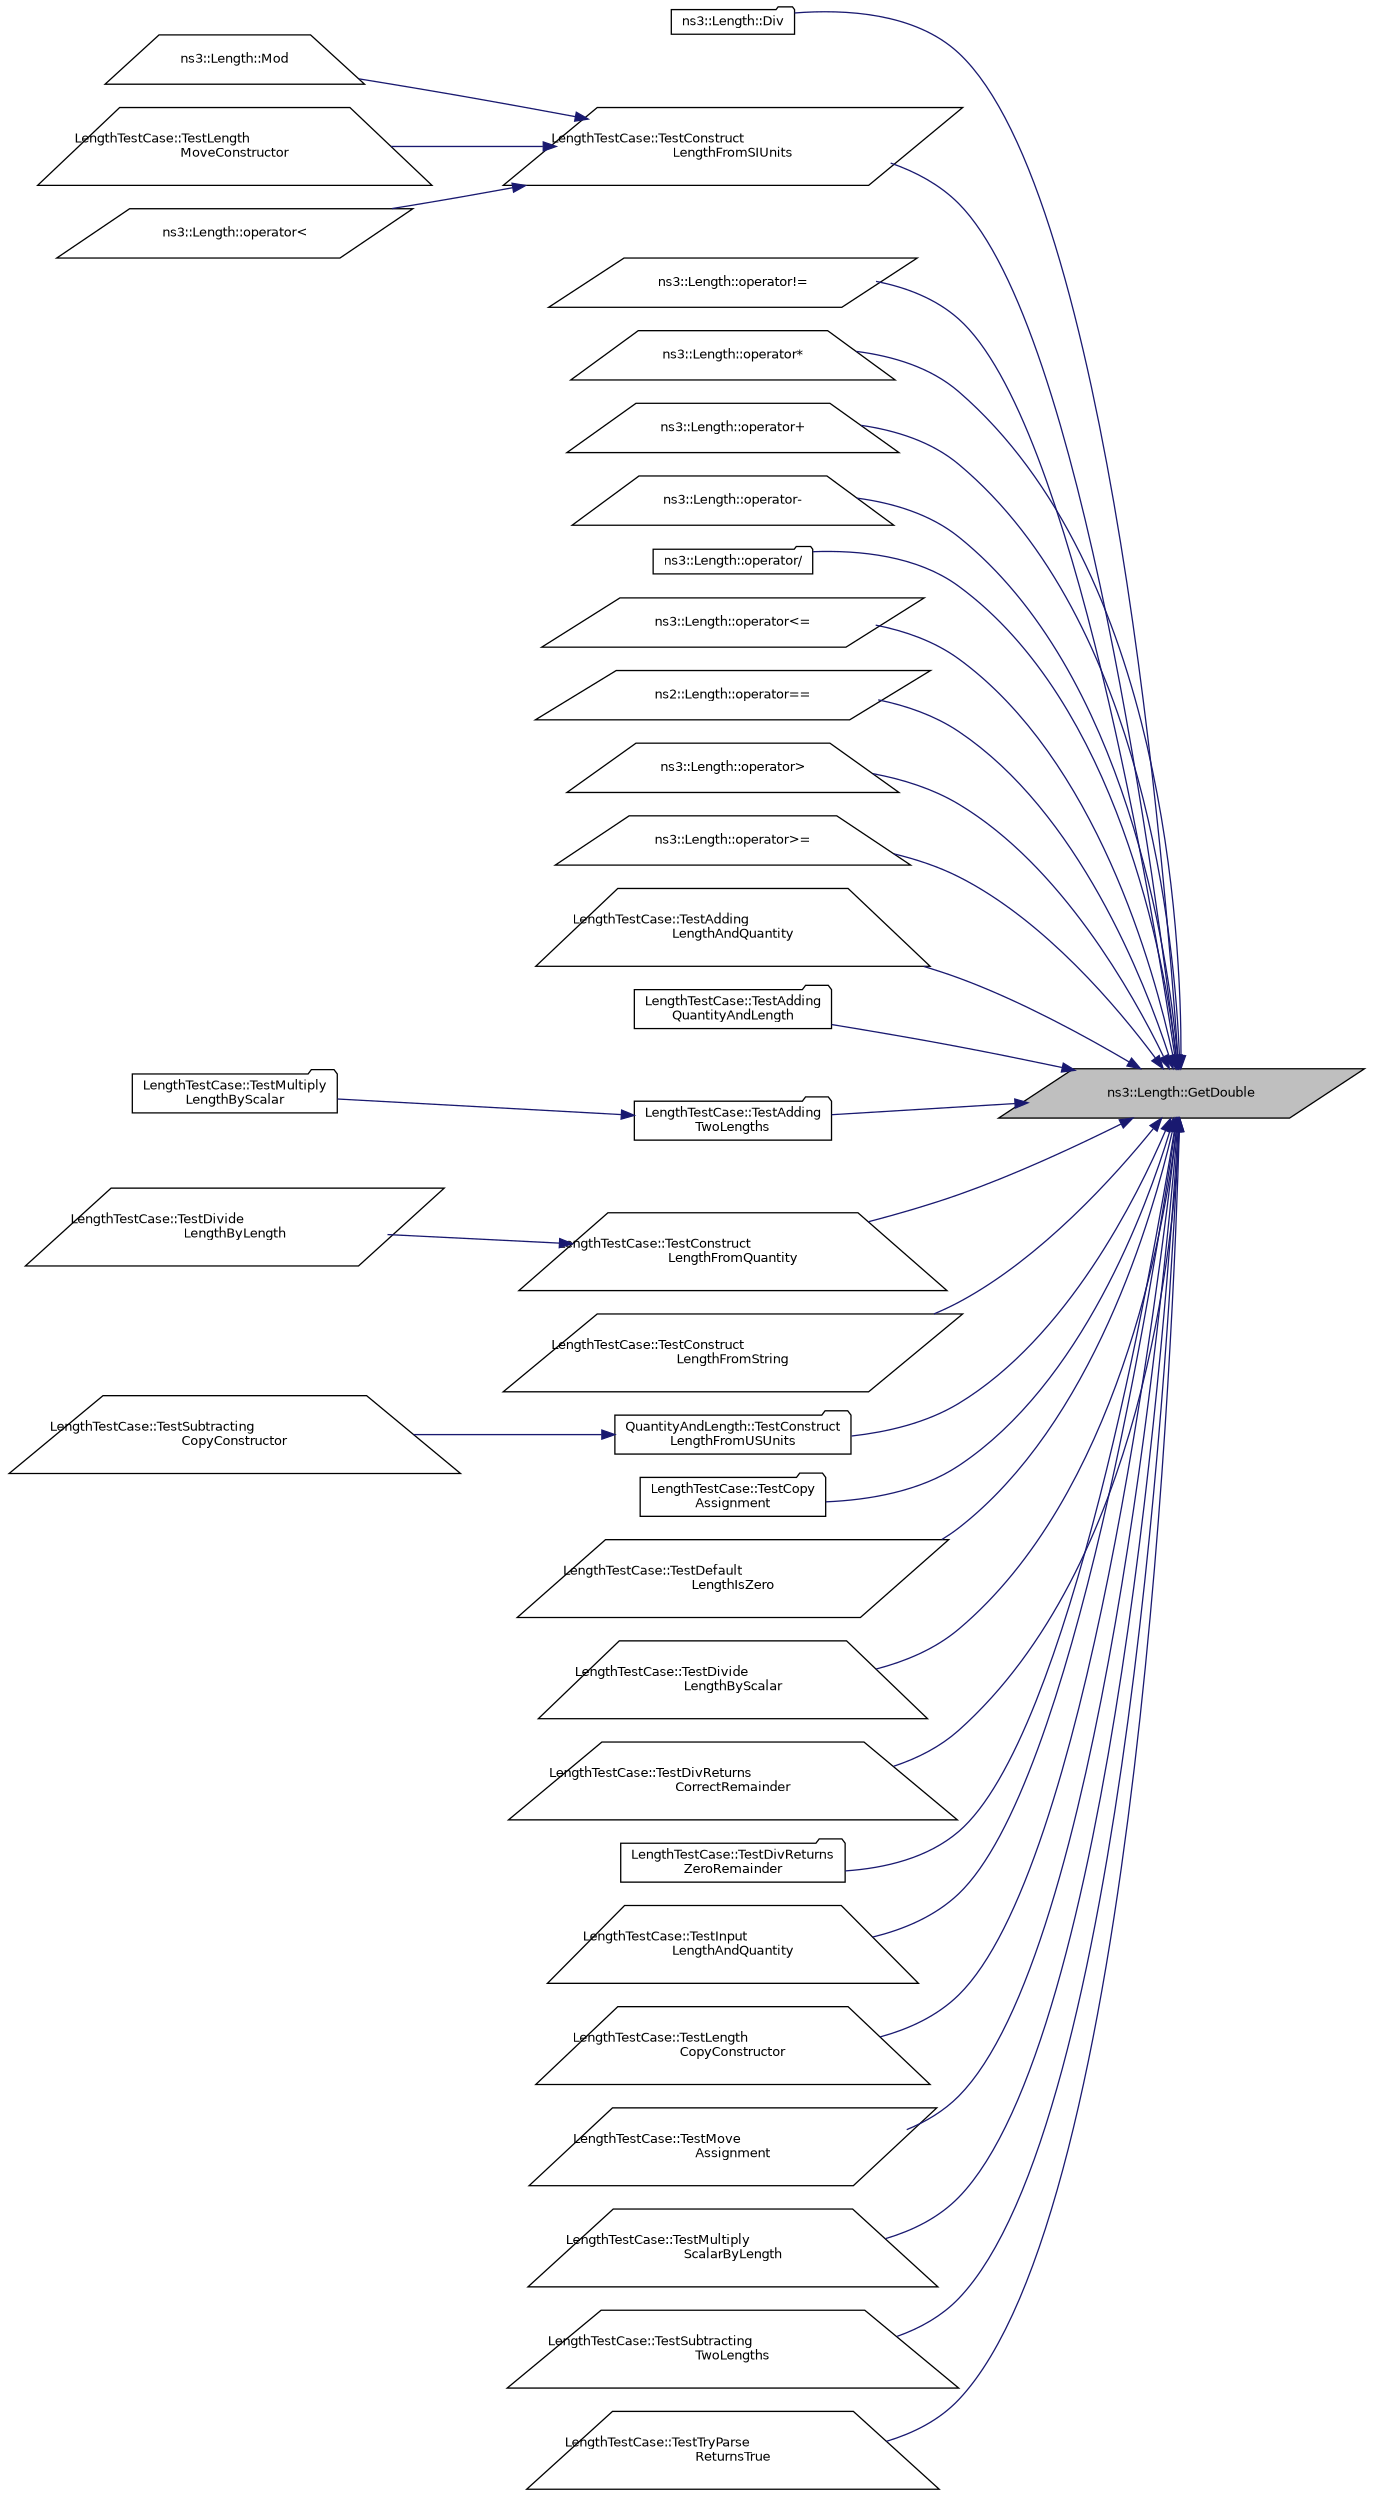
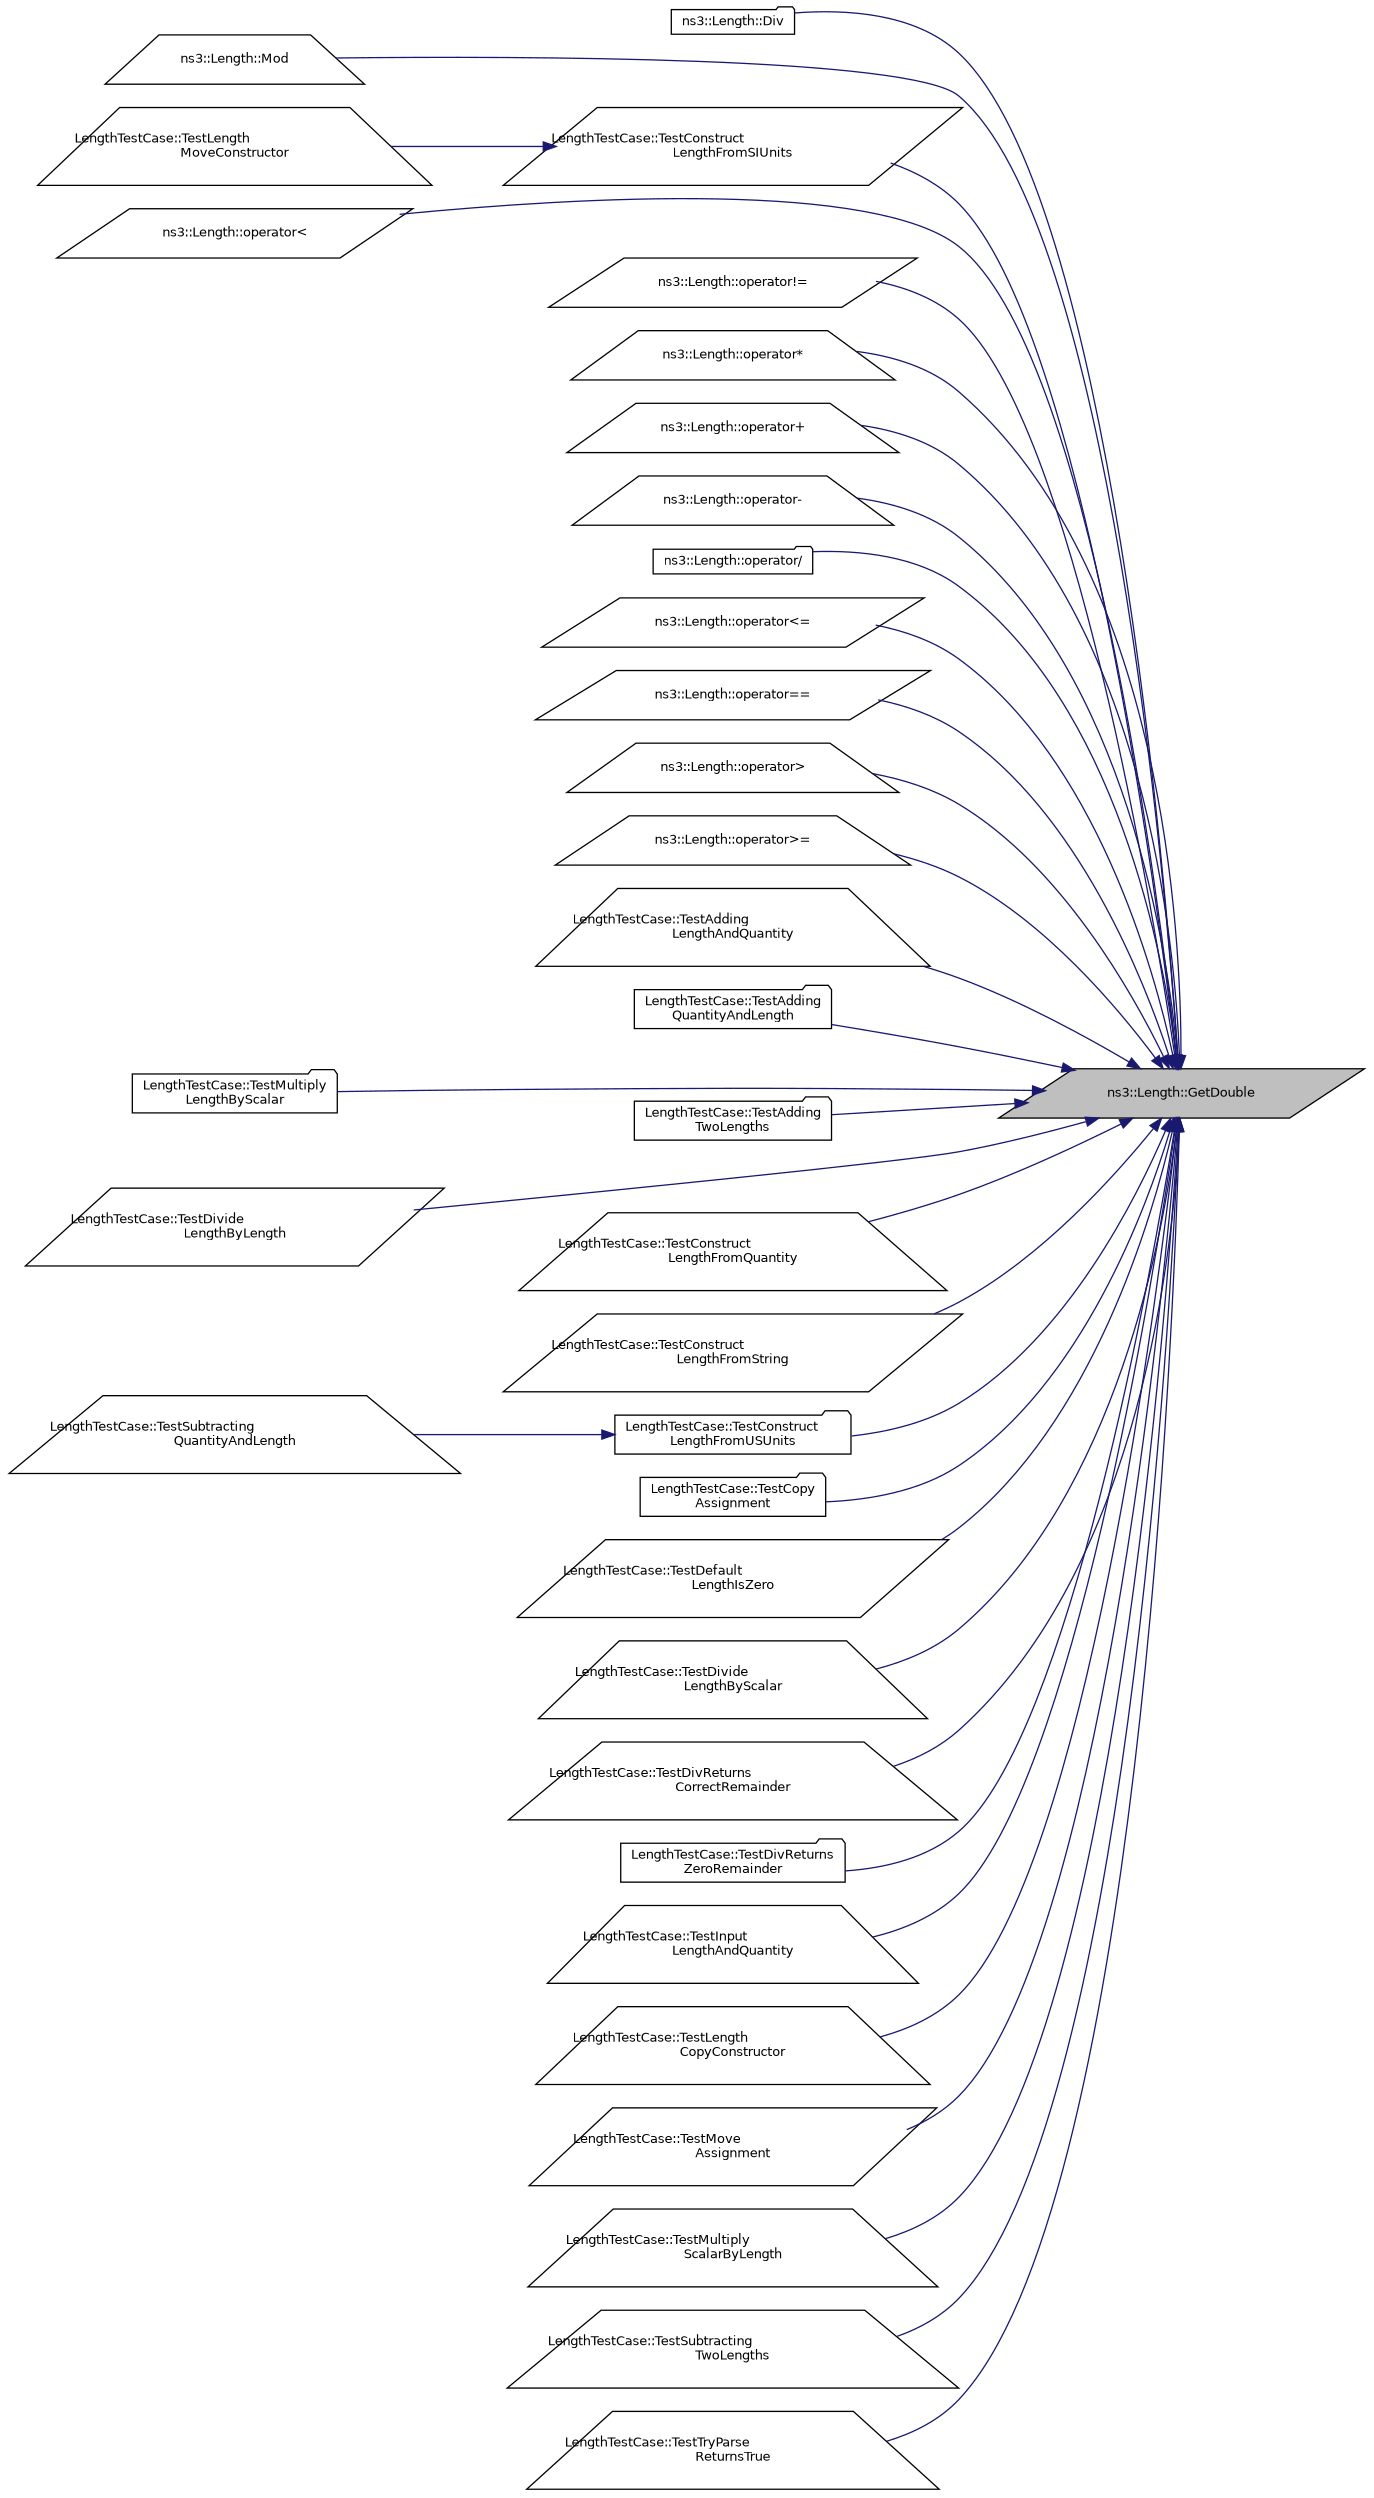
edge "ns3::Length::Mod" -> "LengthTestCase::TestConstruct LengthFromSIUnits": now "ns3::Length::Mod" -> "ns3::Length::GetDouble"
edge "ns3::Length::operator<" -> "LengthTestCase::TestConstruct LengthFromSIUnits": now "ns3::Length::operator<" -> "ns3::Length::GetDouble"
node "ns2::Length::operator==": label "ns2::Length::operator==" -> "ns3::Length::operator=="
edge "LengthTestCase::TestMultiply LengthByScalar" -> "LengthTestCase::TestAdding TwoLengths": now "LengthTestCase::TestMultiply LengthByScalar" -> "ns3::Length::GetDouble"
edge "LengthTestCase::TestDivide LengthByLength" -> "LengthTestCase::TestConstruct LengthFromQuantity": now "LengthTestCase::TestDivide LengthByLength" -> "ns3::Length::GetDouble"
node "LengthTestCase::TestSubtracting CopyConstructor": label "LengthTestCase::TestSubtracting CopyConstructor" -> "LengthTestCase::TestSubtracting QuantityAndLength"
node "QuantityAndLength::TestConstruct LengthFromUSUnits": label "QuantityAndLength::TestConstruct LengthFromUSUnits" -> "LengthTestCase::TestConstruct LengthFromUSUnits"
